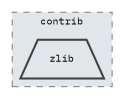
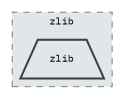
cluster "contrib": label "contrib" -> "zlib"
